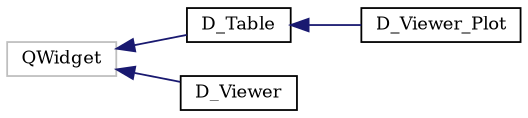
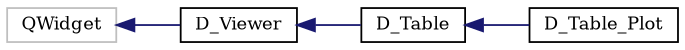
node "D_Viewer_Plot": label "D_Viewer_Plot" -> "D_Table_Plot"
edge "D_Table" -> "QWidget": now "D_Table" -> "D_Viewer"
